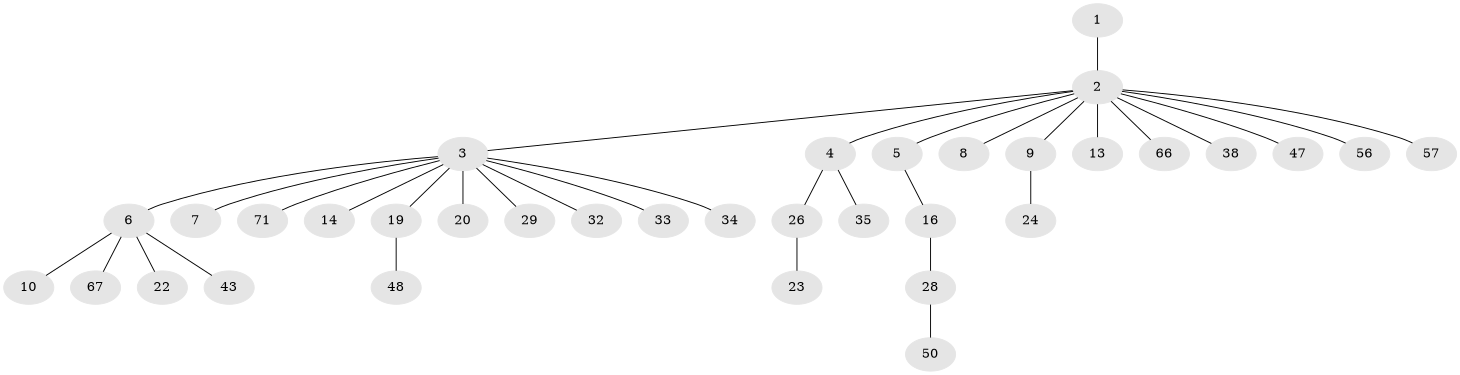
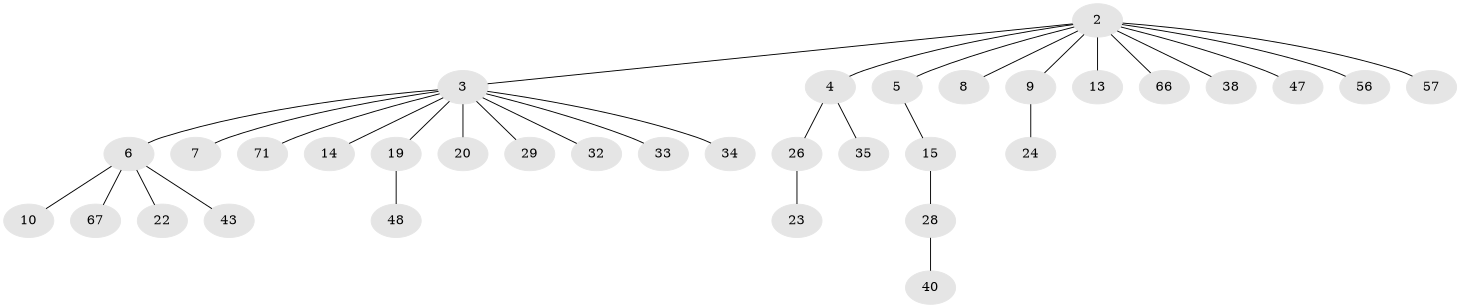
node "1": removed
node "16": label "16" -> "15"
node "50": label "50" -> "40"
